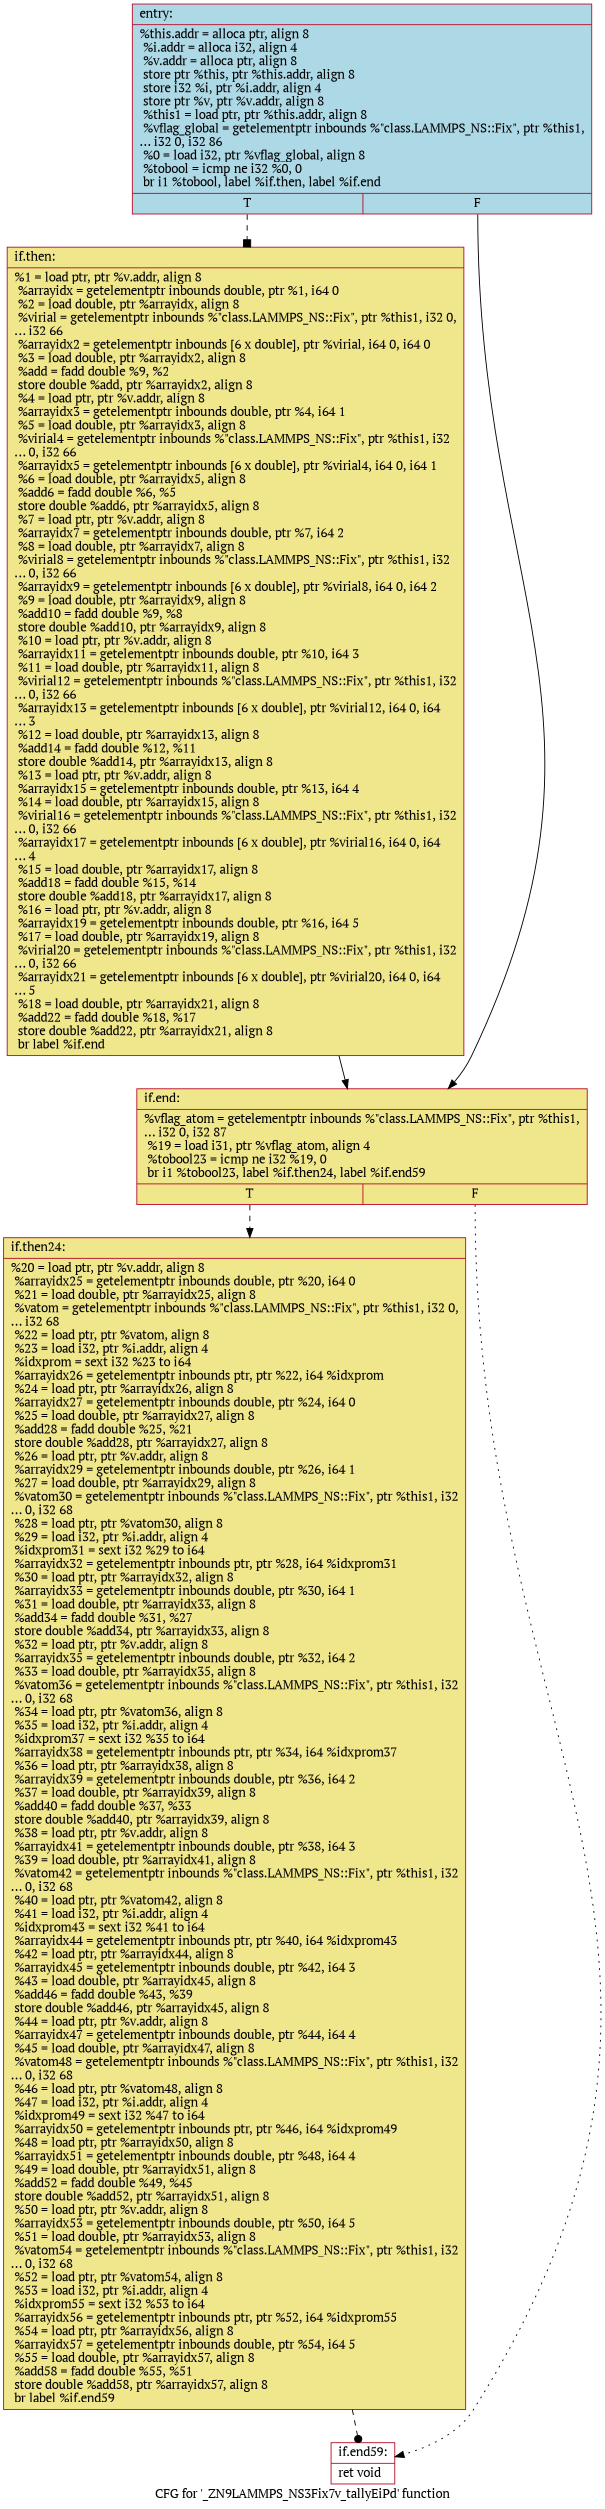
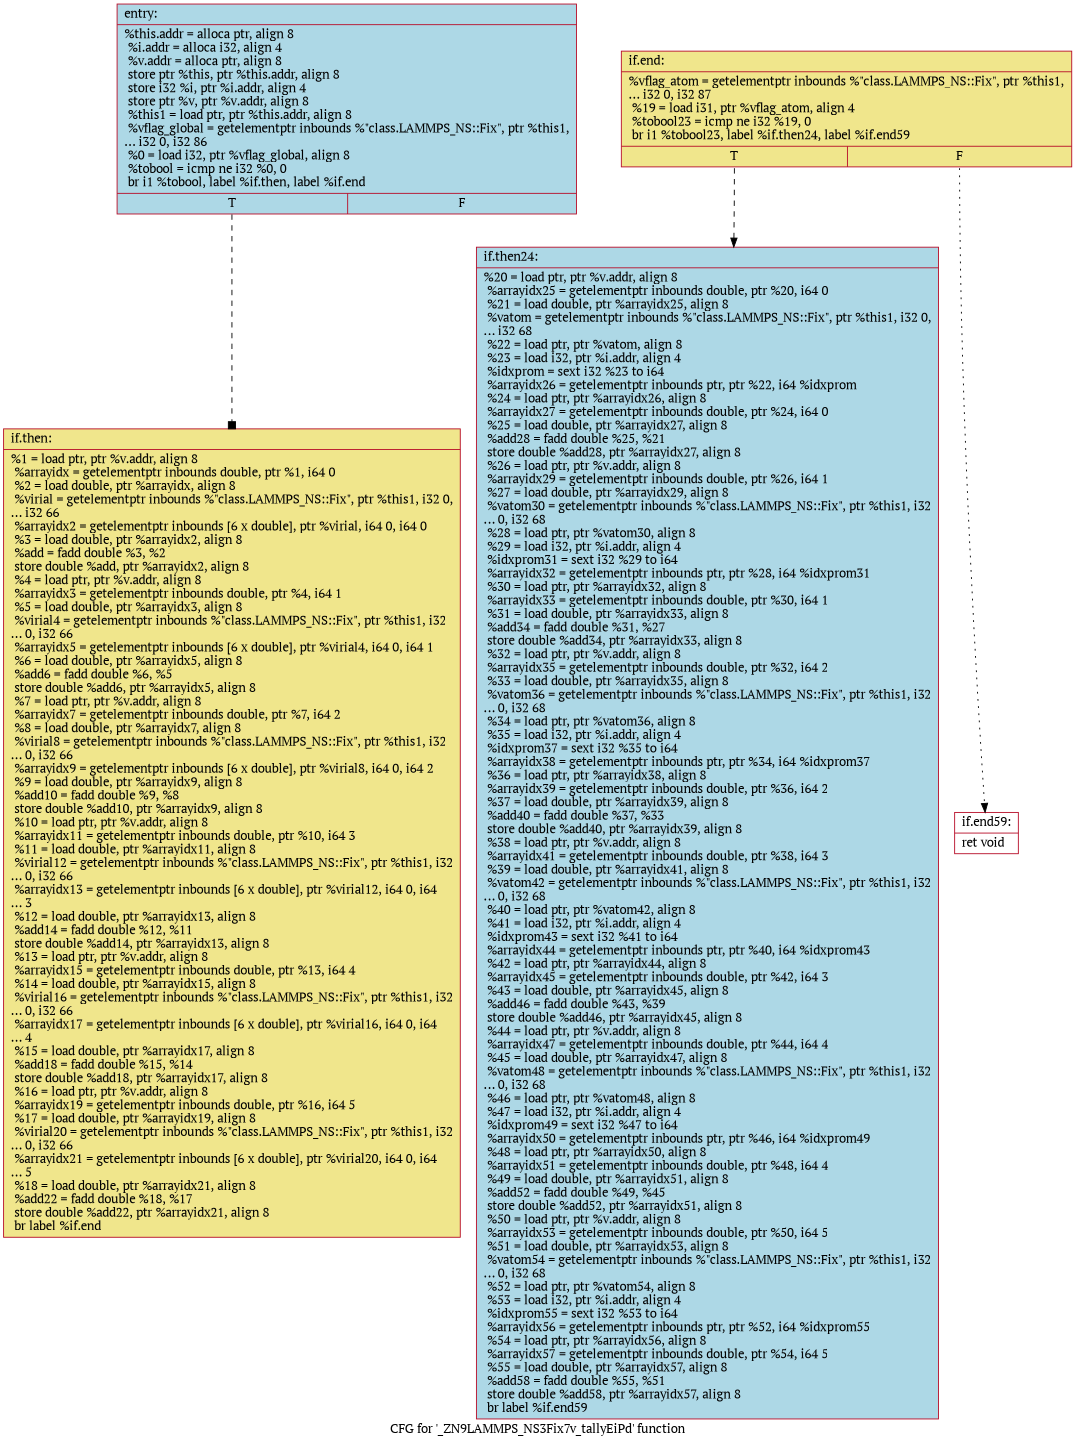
node "if.then:": text "%add = fadd double %9, %2" -> "%add = fadd double %3, %2"
edge "entry:" -> "if.end:": removed
edge "if.then:" -> "if.end:": removed
node "if.then24:": fillcolor khaki -> lightblue
edge "if.then24:" -> "if.end59:": removed
